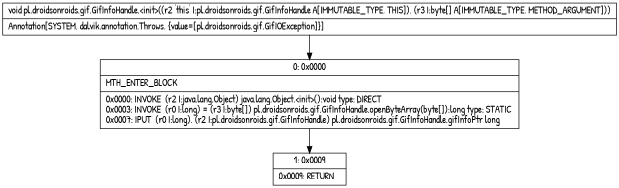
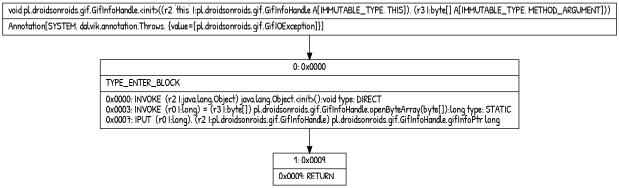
node "0: 0x0000": text "MTH_ENTER_BLOCK" -> "TYPE_ENTER_BLOCK"
